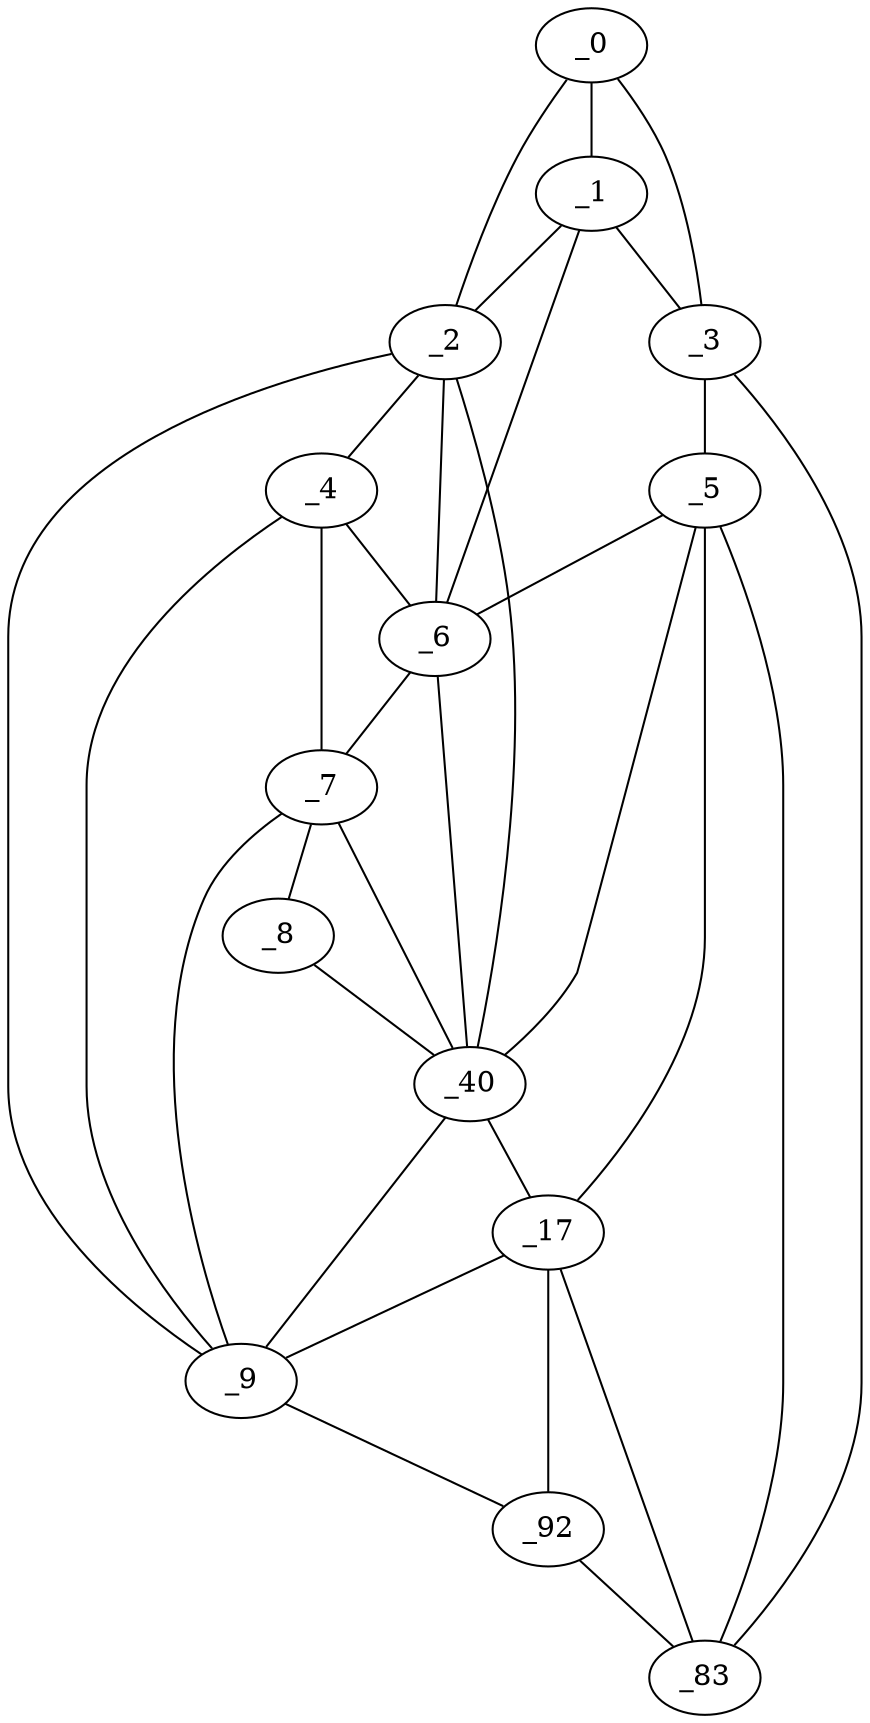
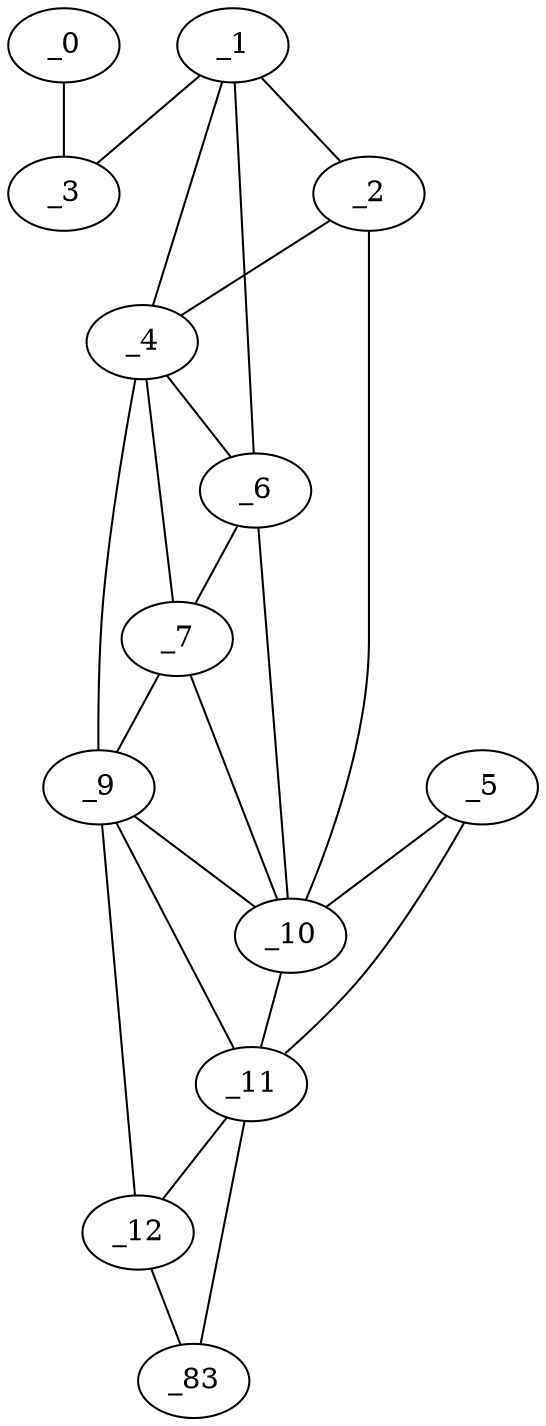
edge "_0" -- "_1": now "_4" -- "_1"
edge "_0" -- "_2": removed
edge "_3" -- "_5": removed
edge "_2" -- "_6": removed
edge "_5" -- "_6": removed
edge "_2" -- "_9": removed
node "_8": removed
edge "_3" -- "_83": removed
node "_40": label "_40" -> "_10"
edge "_5" -- "_83": removed
node "_17": label "_17" -> "_11"
node "_92": label "_92" -> "_12"
